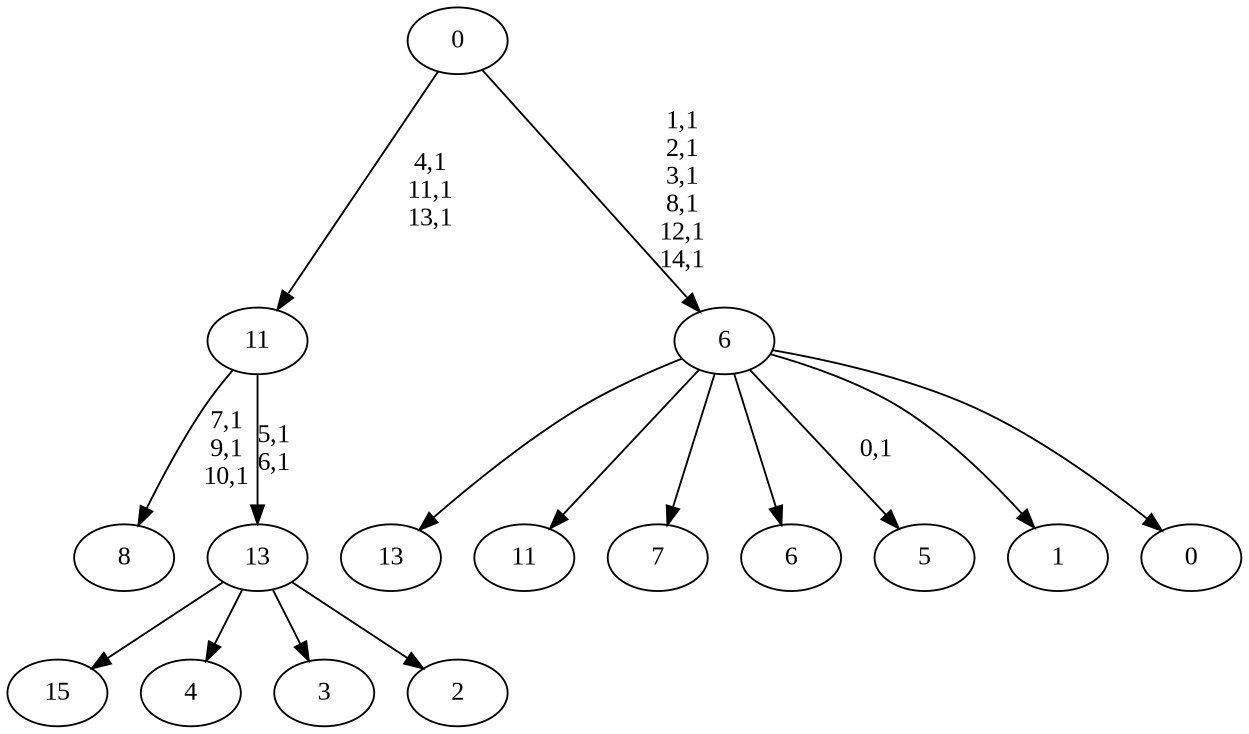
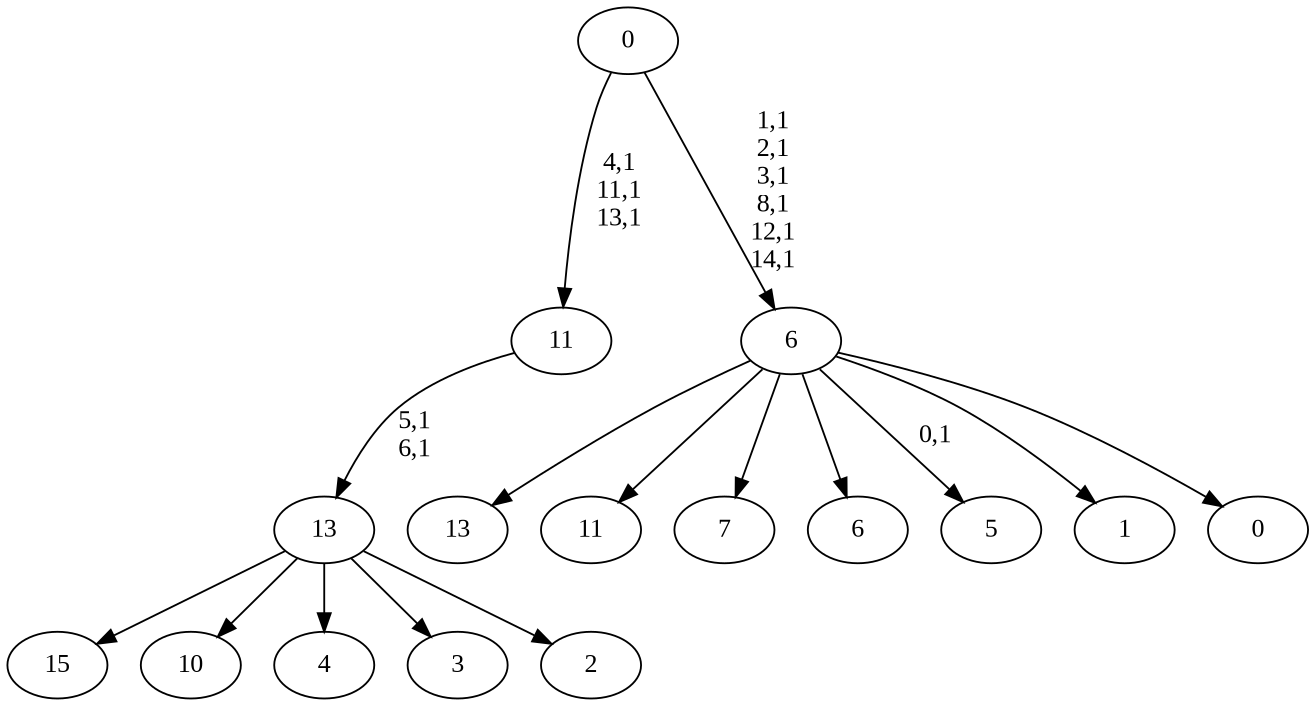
node "8": removed
node "10": added
